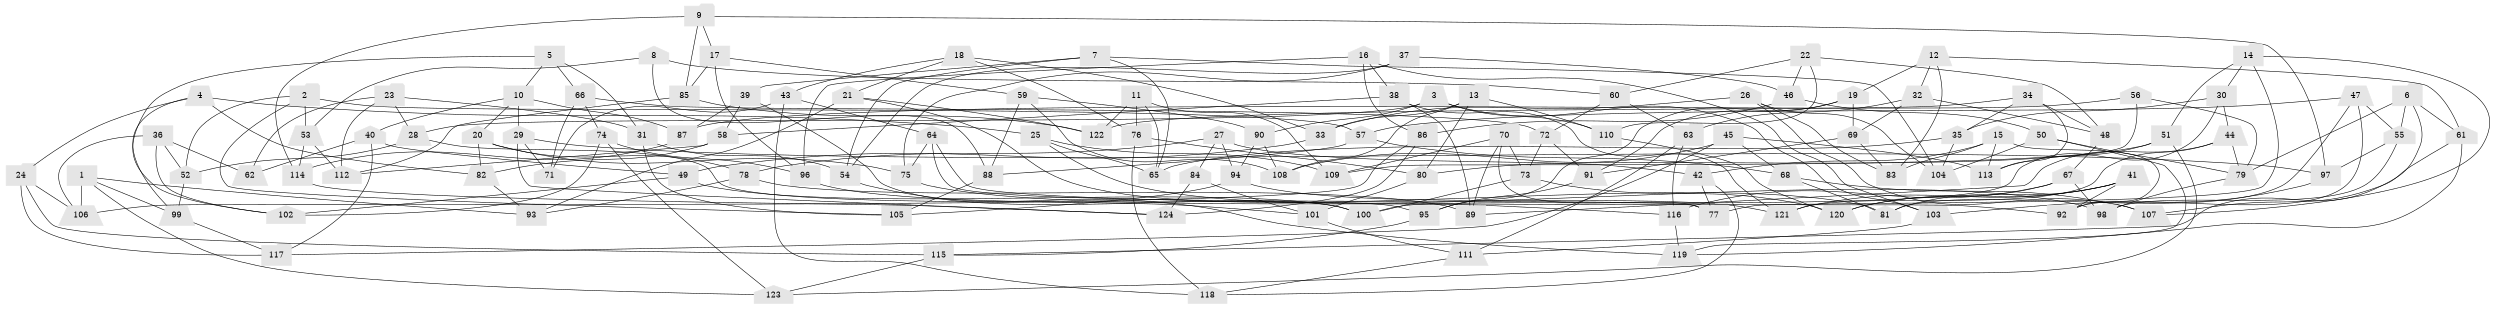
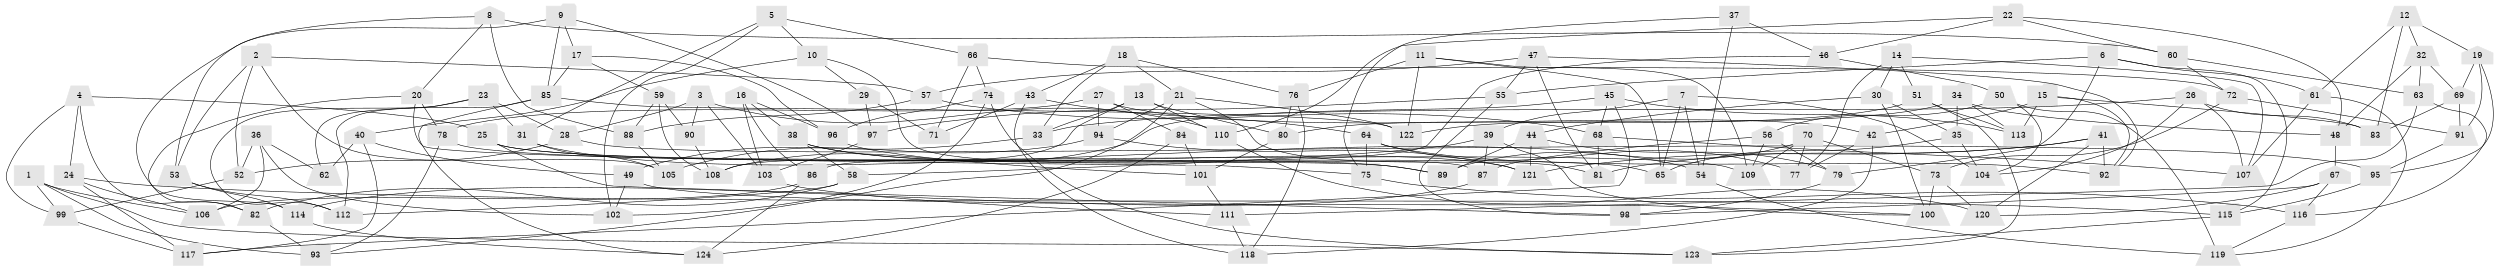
node "30": shape box -> house
edge "10" -- "20": now "8" -- "20"
node "15": shape house -> folder
edge "50" -- "79": now "50" -- "56"
edge "90" -- "94": now "21" -- "94"
edge "29" -- "124": now "85" -- "124"
